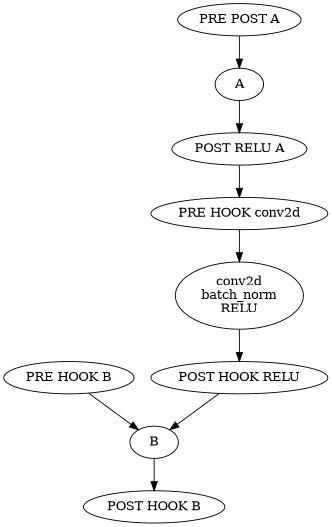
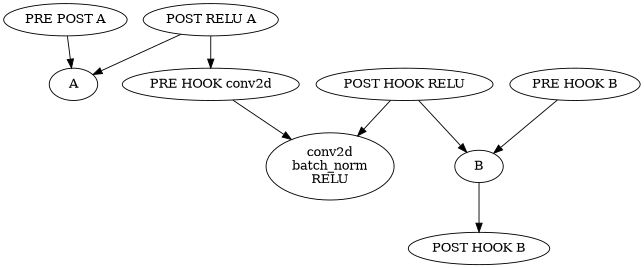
edge "A" -> "POST RELU A": reversed
edge "conv2d batch_norm RELU" -> "POST HOOK RELU": reversed
